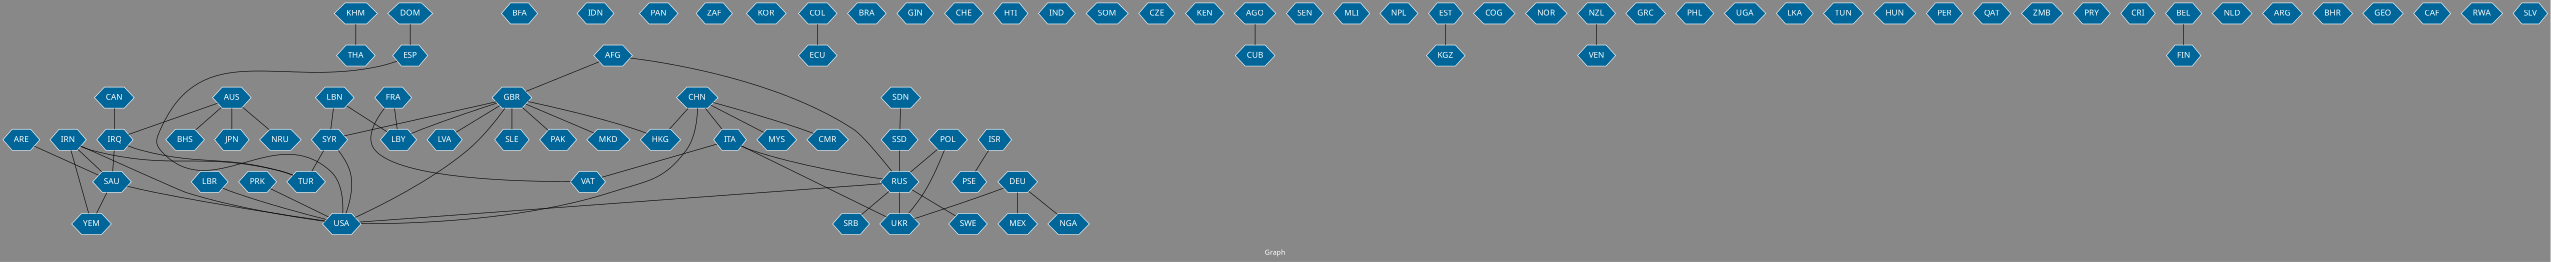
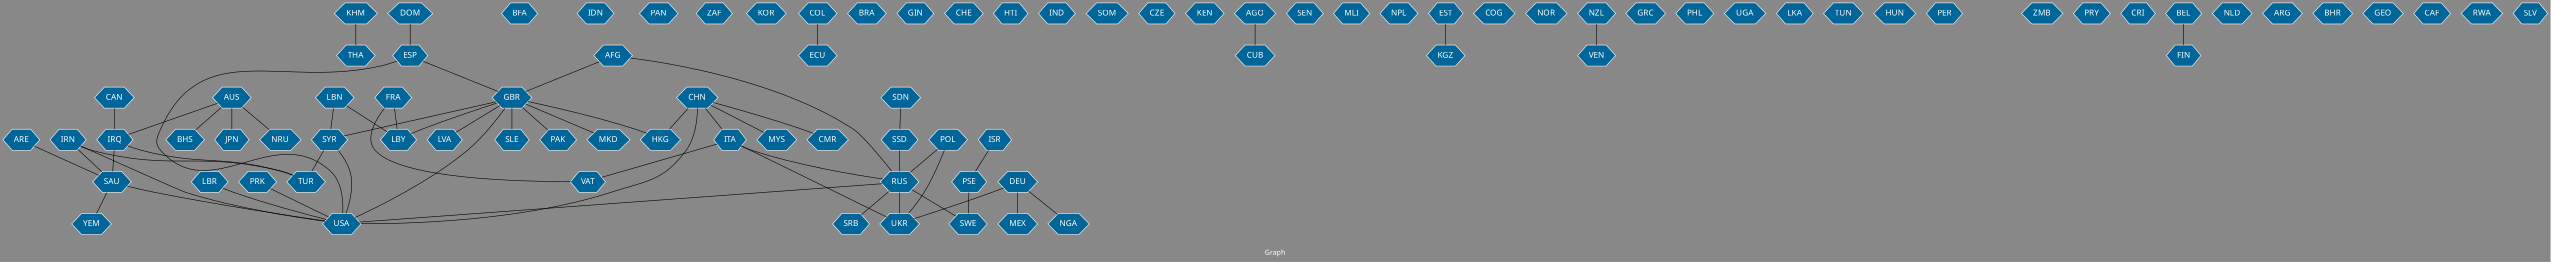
node "QAT": removed
edge "ESP" -- "GBR": added
edge "IRN" -- "YEM": removed
edge "PSE" -- "SWE": added
